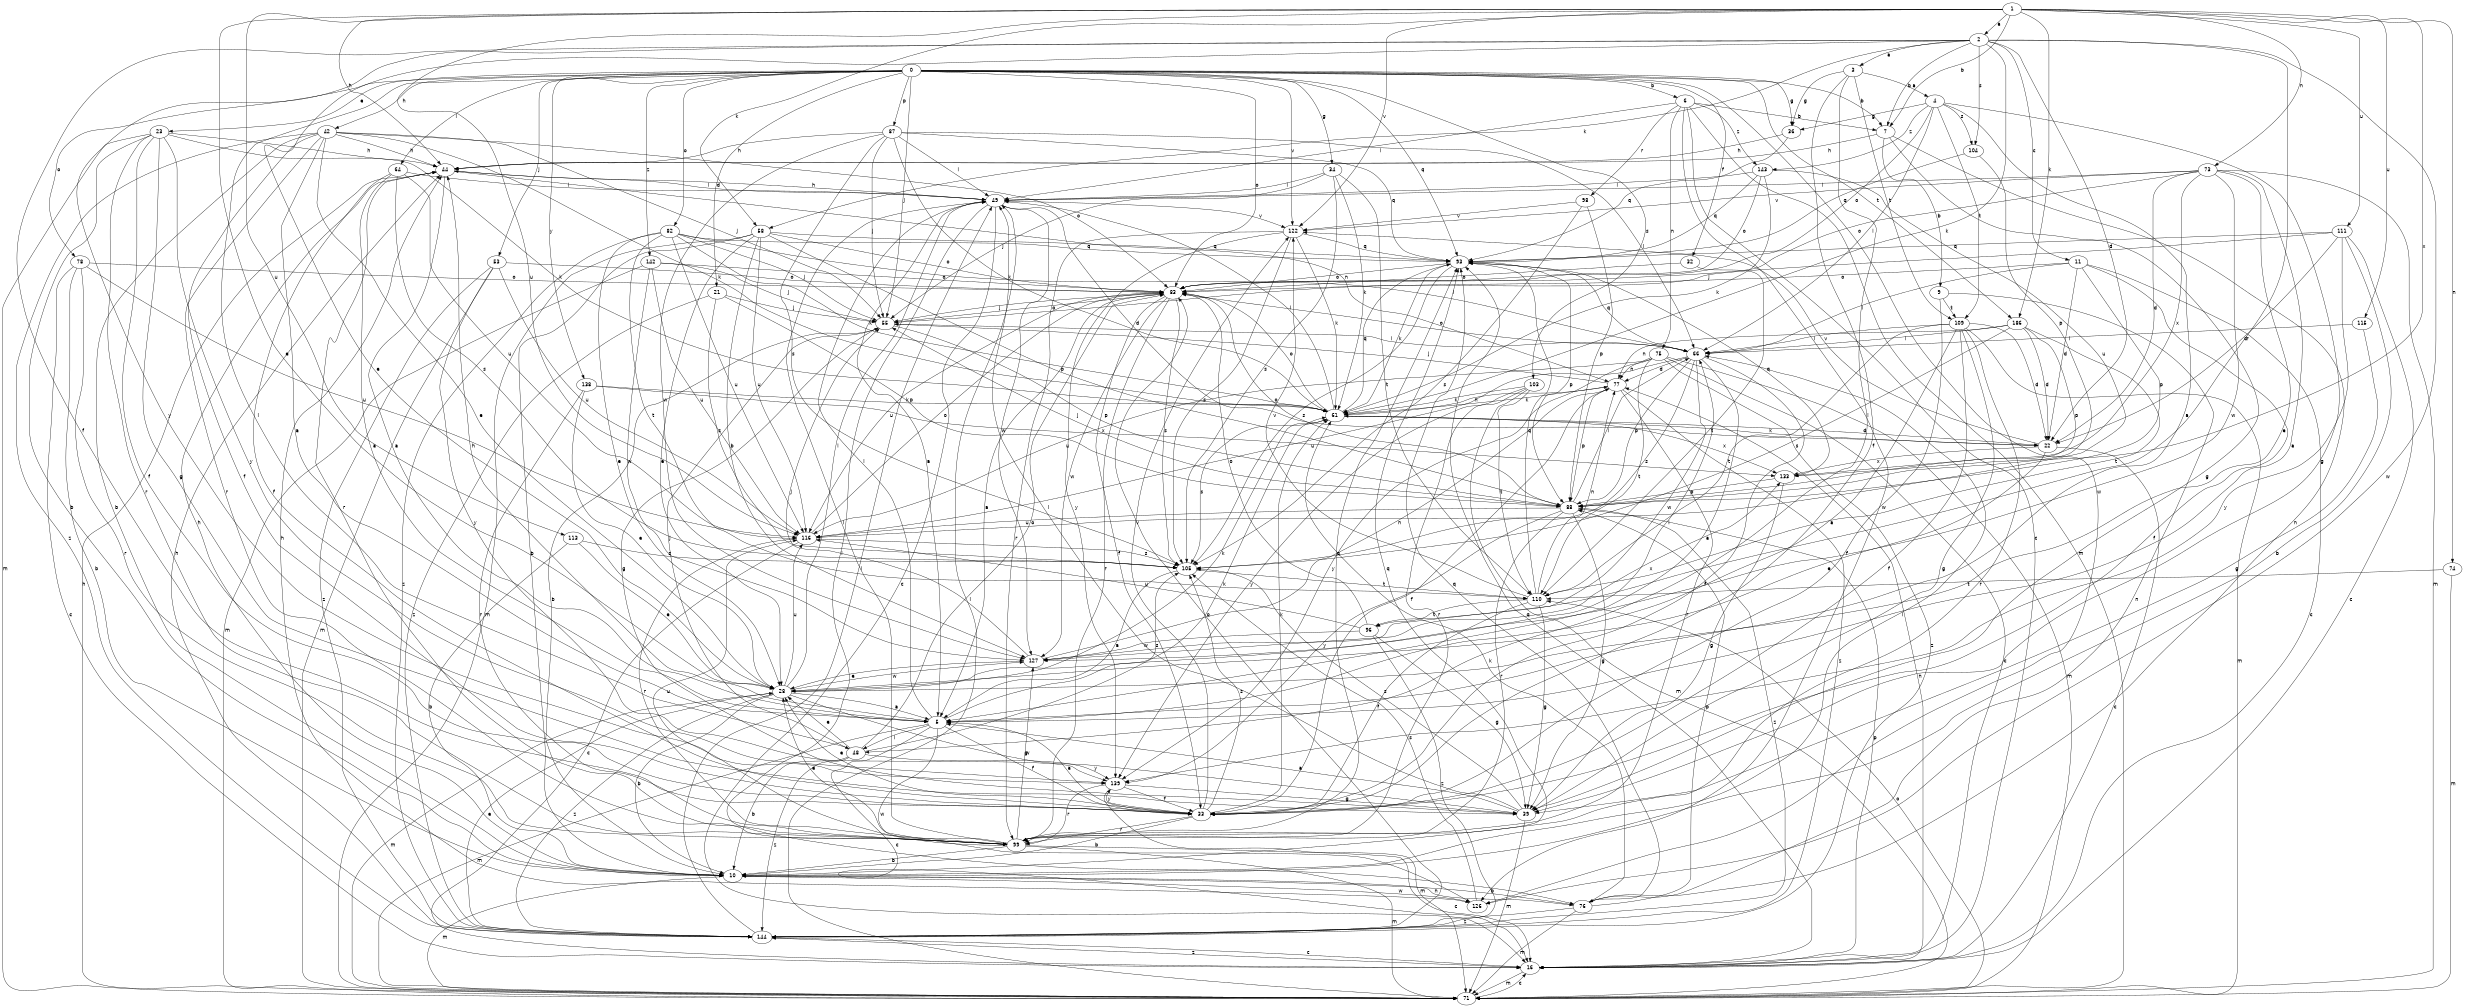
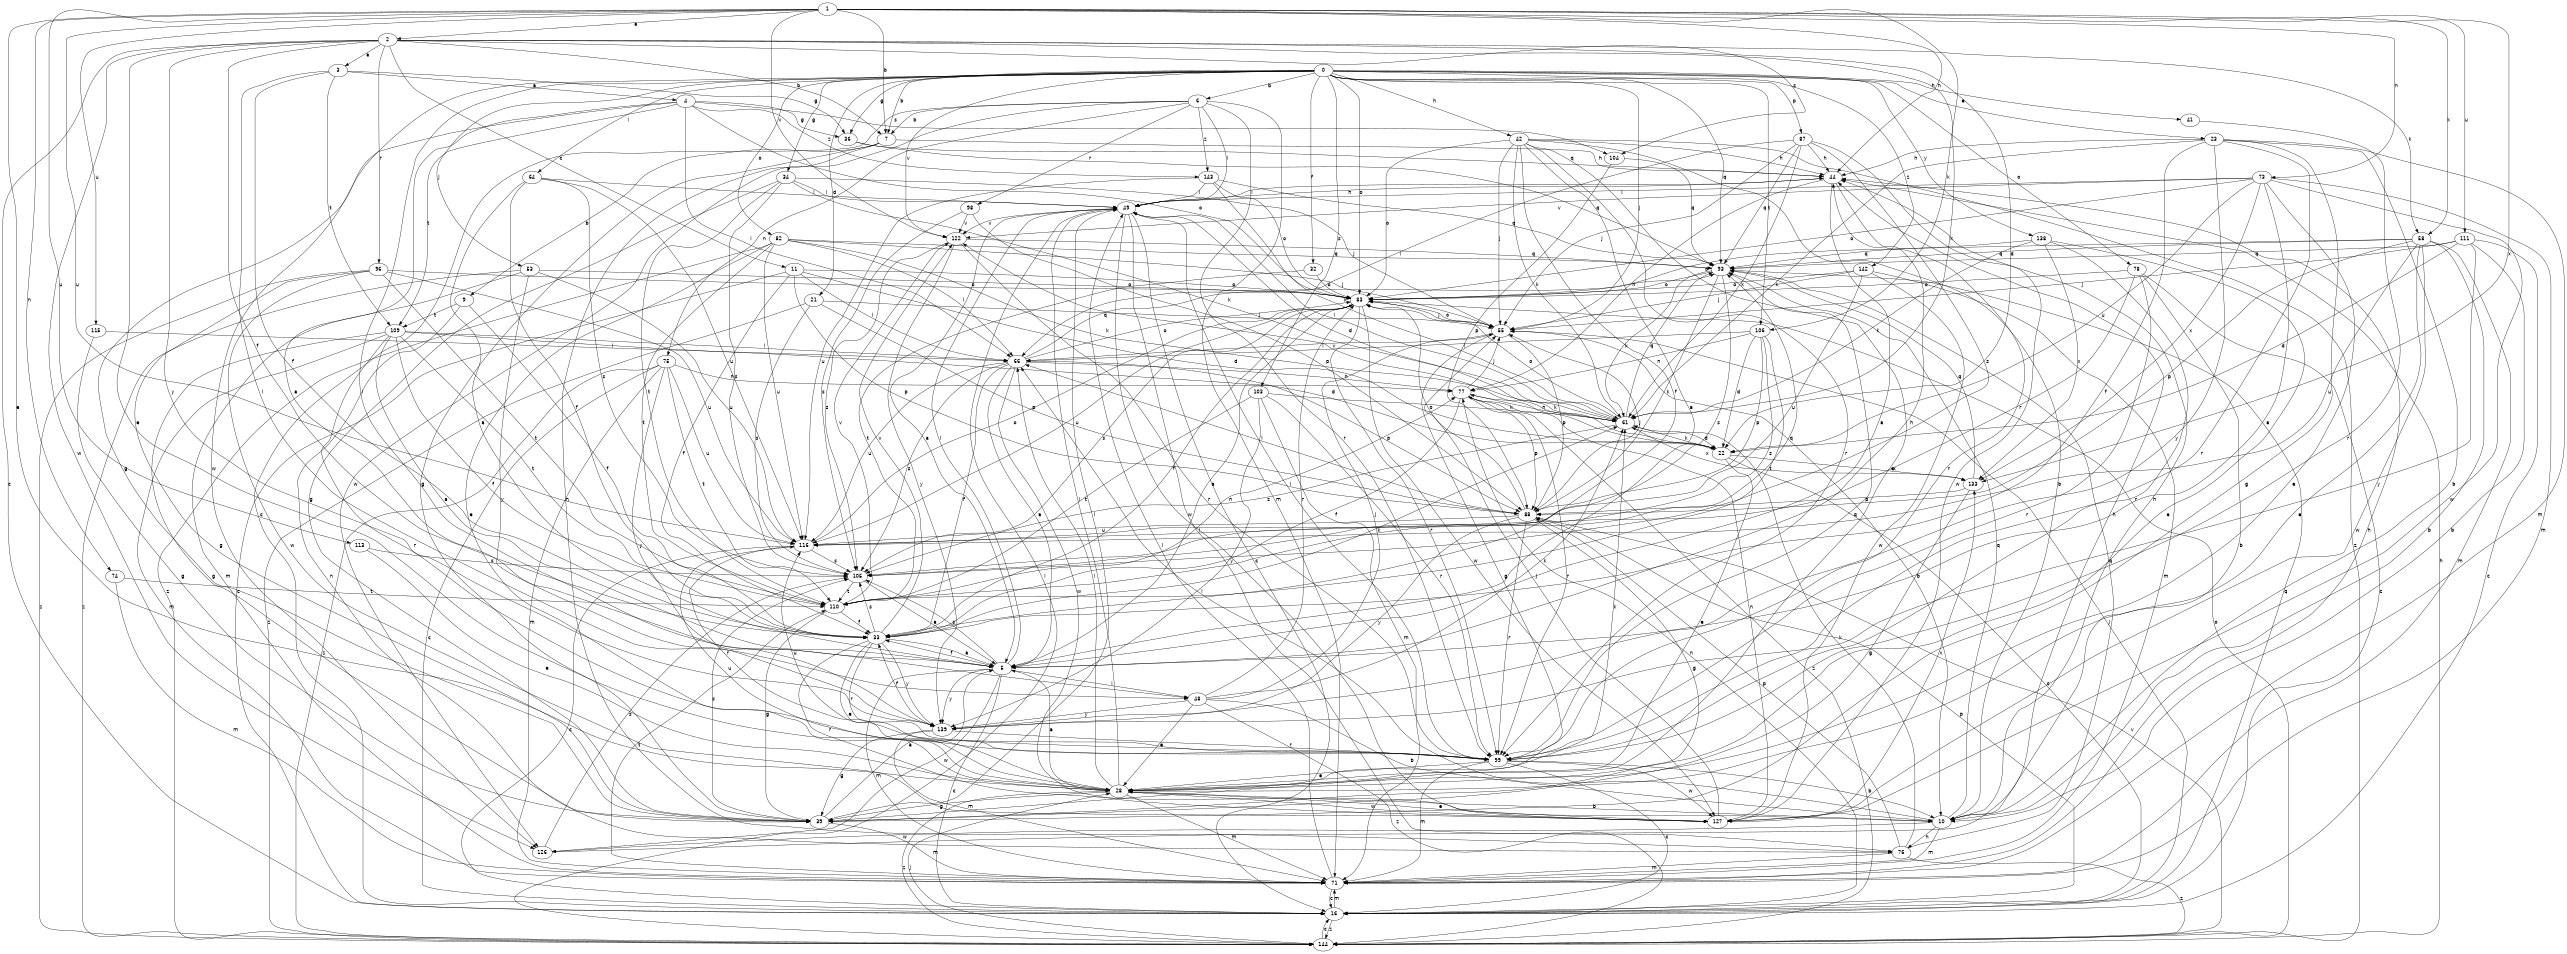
node "41": added
edge "36" -> "44": label "h" -> "q"
edge "87" -> "49": removed, label "i"
edge "138" -> "93": added, label "q"
edge "73" -> "22": label "d" -> "u"
edge "122" -> "61": removed, label "k"
node "186": label "186" -> "106"
edge "66" -> "77": label "d" -> "n"
edge "93" -> "88": label "p" -> "k"
edge "78" -> "116": label "u" -> "r"
edge "6" -> "99": added, label "r"
edge "58" -> "127": label "b" -> "w"
edge "48" -> "83": label "o" -> "r"
edge "34" -> "39": added, label "g"
edge "110" -> "96": reversed
edge "5" -> "139": added, label "y"
edge "88" -> "144": label "z" -> "v"
edge "113" -> "10": removed, label "b"
edge "71" -> "110": label "o" -> "t"
edge "144" -> "28": label "e" -> "j"
edge "2" -> "16": added, label "c"
edge "16" -> "55": added, label "j"
edge "33" -> "10": label "b" -> "r"
edge "76" -> "10": removed, label "b"
